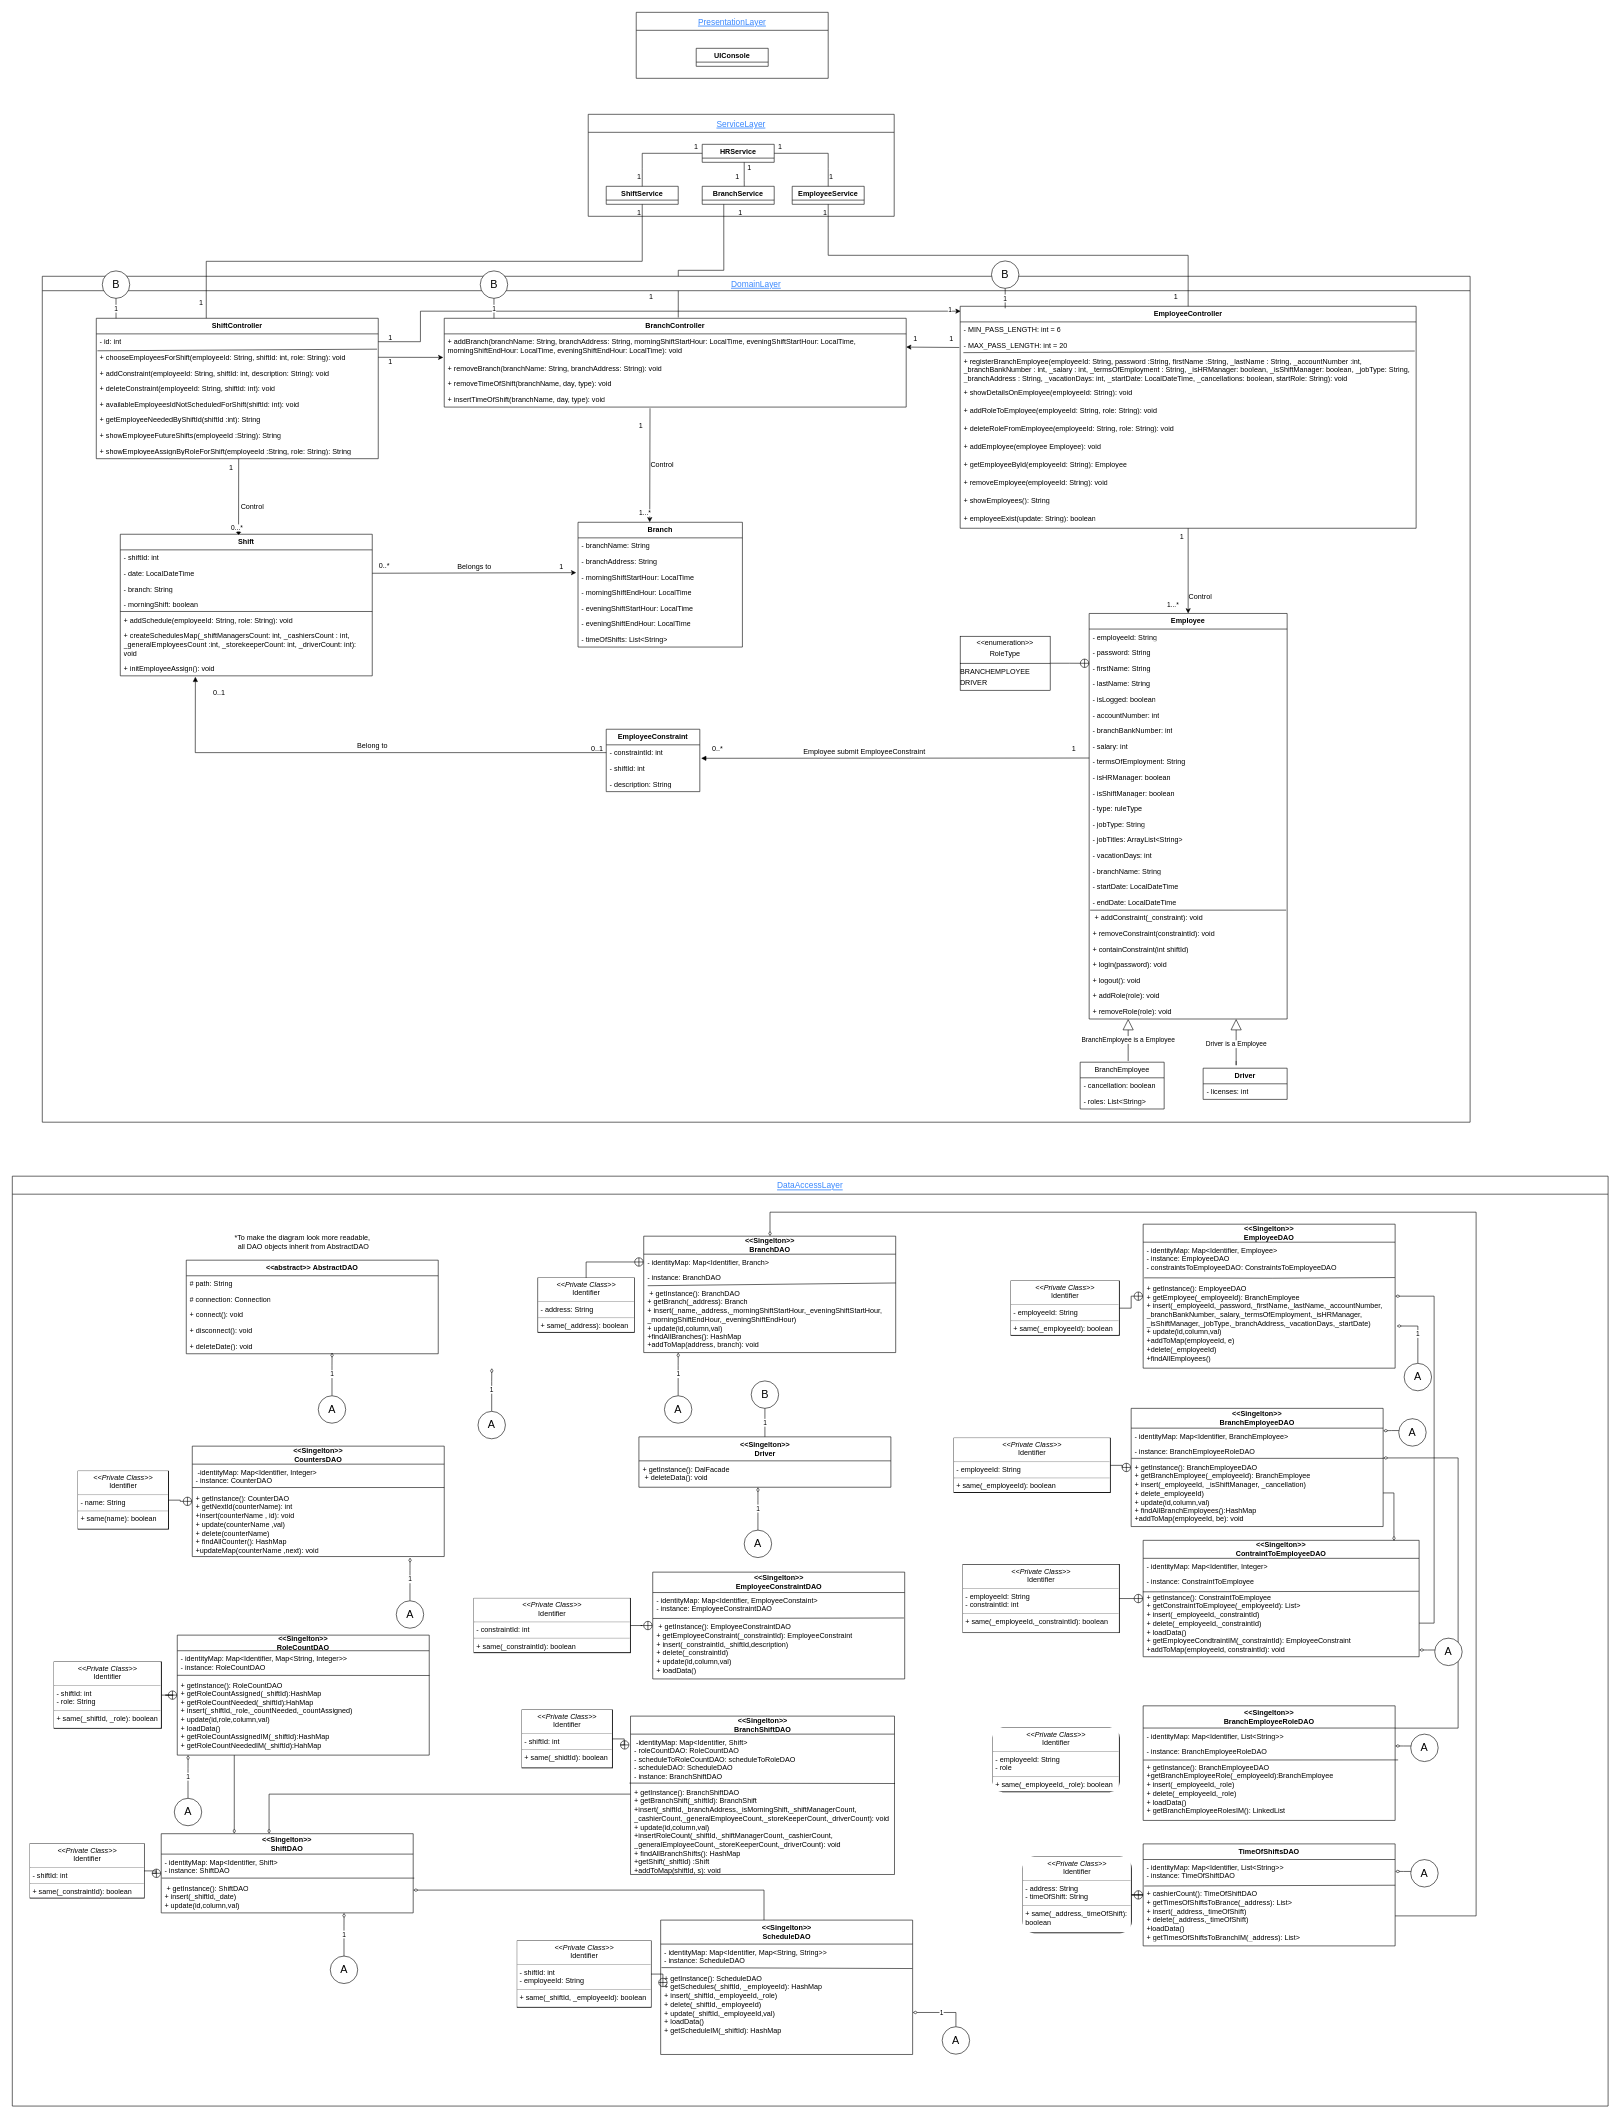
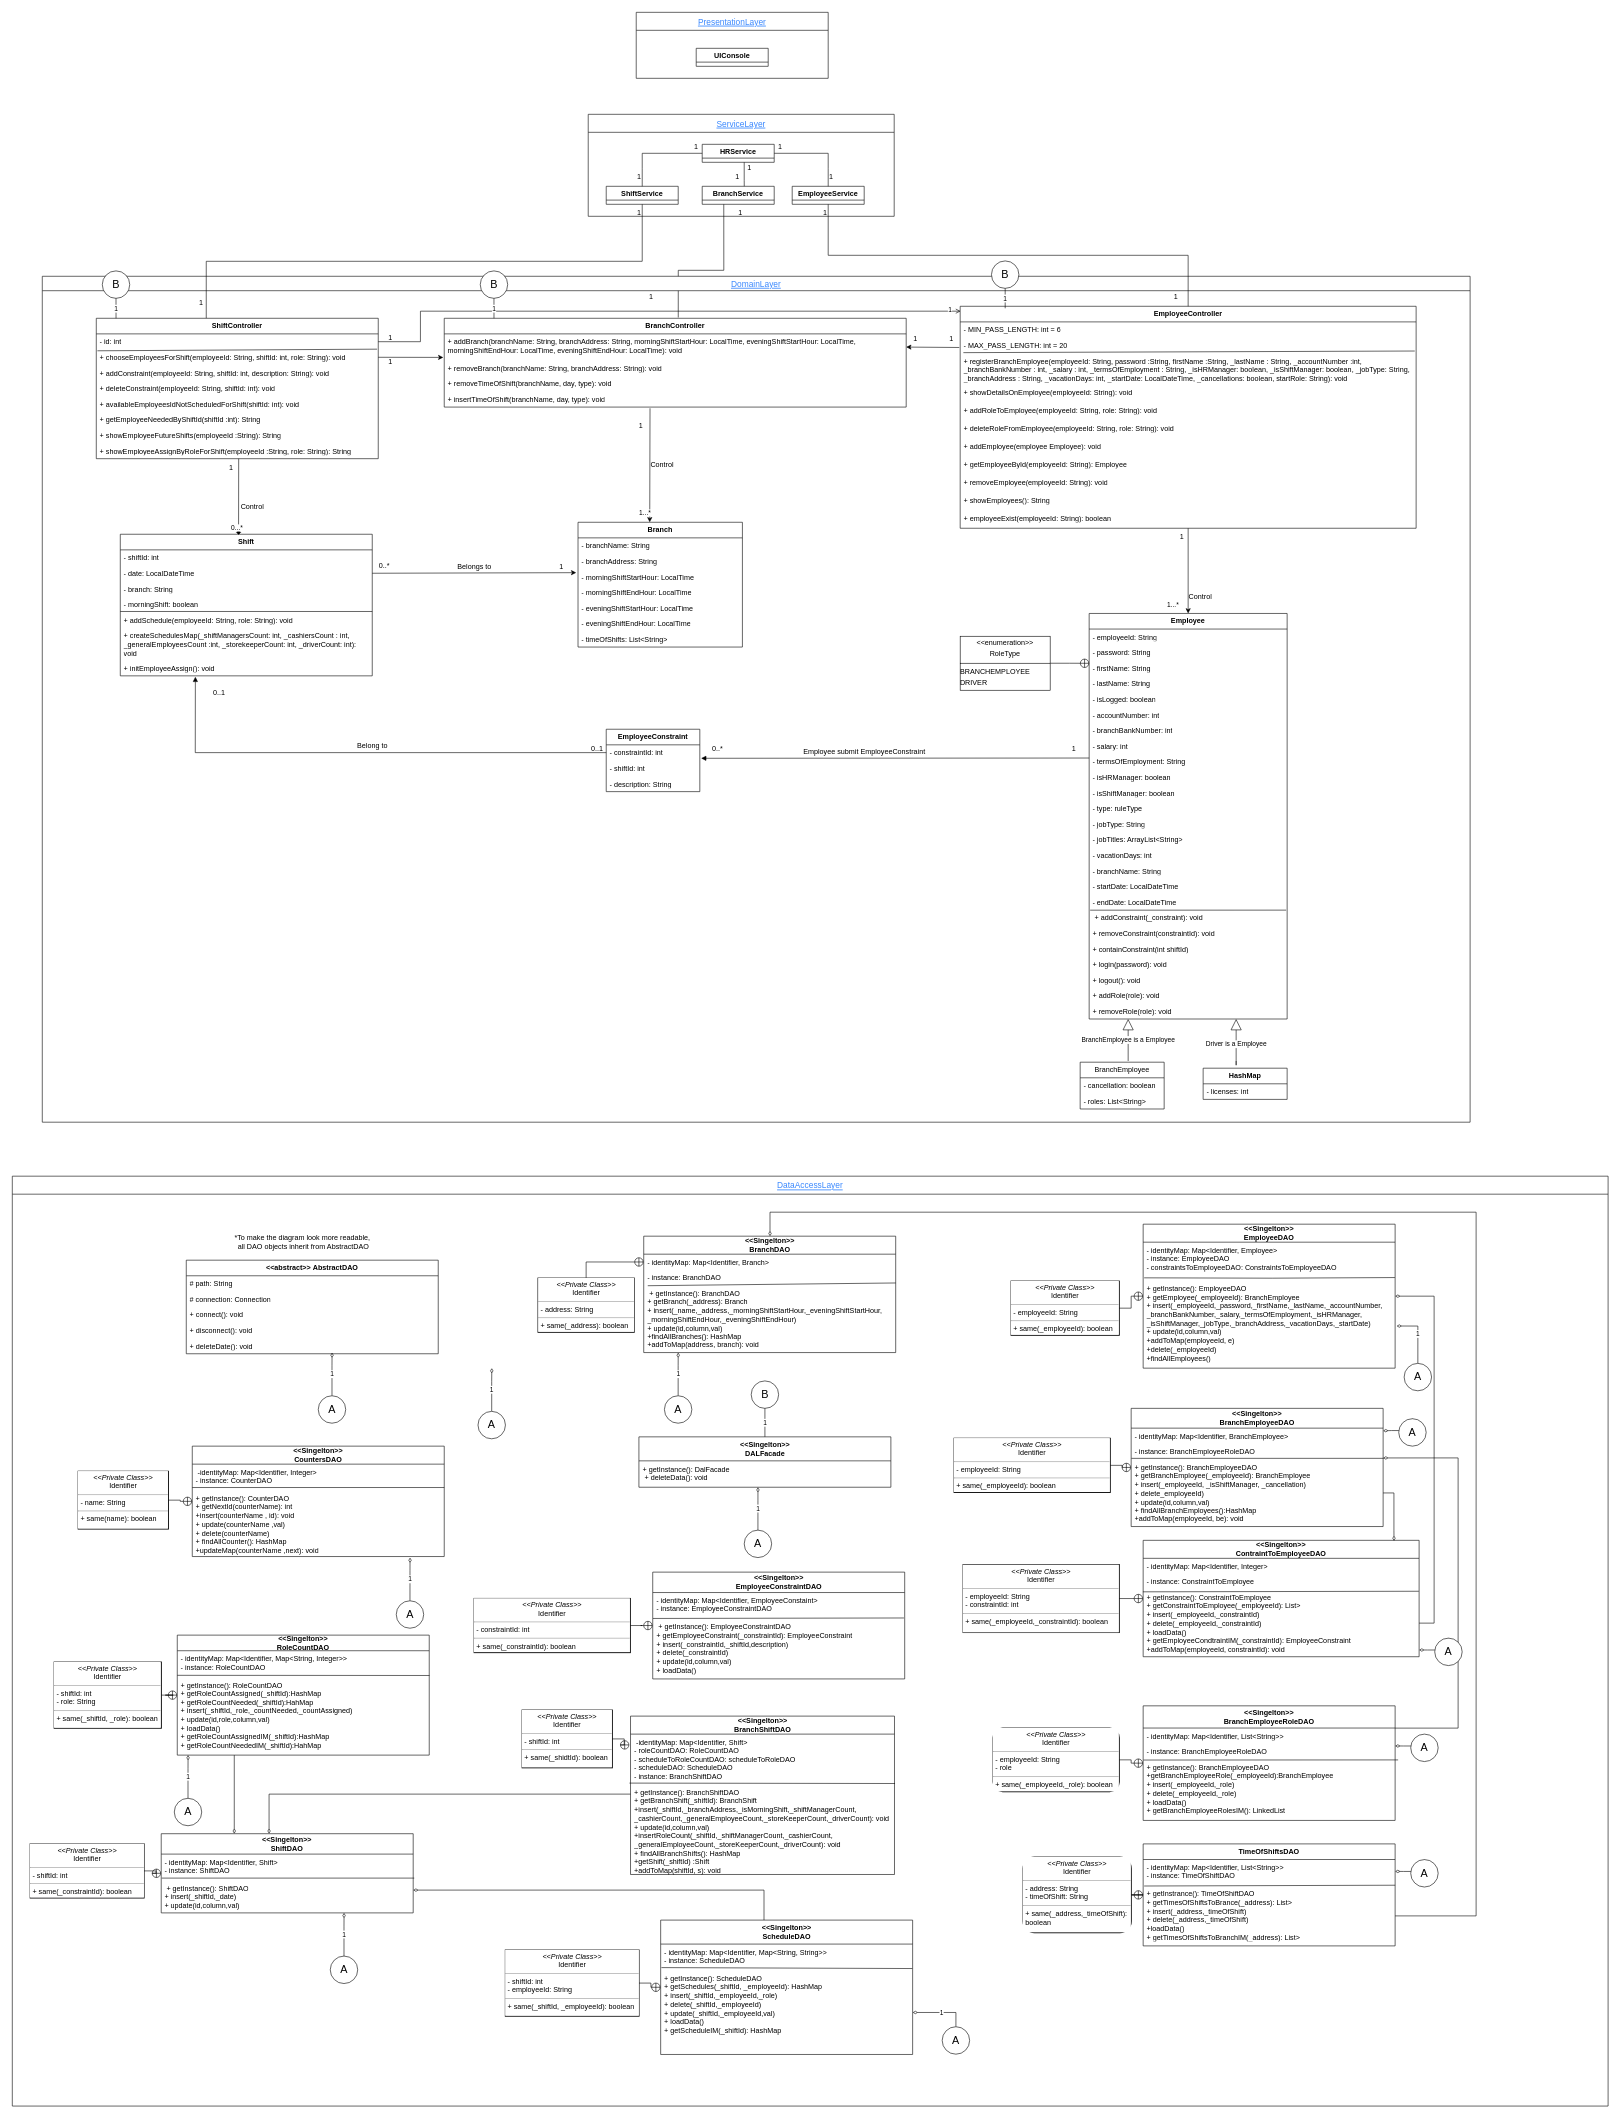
edge "- id: int" -> "EmployeeController": arrowhead classic -> open
node "+ employeeExist(update: String): boolean": label "+ employeeExist(update: String): boolean" -> "+ employeeExist(employeeId: String): boolean"
node "Driver": label "Driver" -> "HashMap"
node "<<Singelton>> Driver": label "<<Singelton>> Driver" -> "<<Singelton>> DALFacade"
edge "<<Private Class>> Identifier - employeeId: String - role + same(_employeeId,_role): boolean" -> "<<Singelton>> BranchEmployeeRoleDAO": added
node "+ cashierCount(): TimeOfShiftDAO + getTimesOfShiftsToBrance(_address): List> + insert(_address,_timeOfShift) + delete(_address,_timeOfShift) +loadData() + getTimesOfShiftsToBranchIM(_address): List>": label "+ cashierCount(): TimeOfShiftDAO + getTimesOfShiftsToBrance(_address): List> + insert(_address,_timeOfShift) + delete(_address,_timeOfShift) +loadData() + getTimesOfShiftsToBranchIM(_address): List>" -> "+ getInstrance(): TimeOfShiftDAO + getTimesOfShiftsToBrance(_address): List> + insert(_address,_timeOfShift) + delete(_address,_timeOfShift) +loadData() + getTimesOfShiftsToBranchIM(_address): List>"
node "<<Private Class>> Identifier - shiftId: int - employeeId: String + same(_shiftId, _employeeId): boolean": moved (584, 1974) -> (572, 1983)
